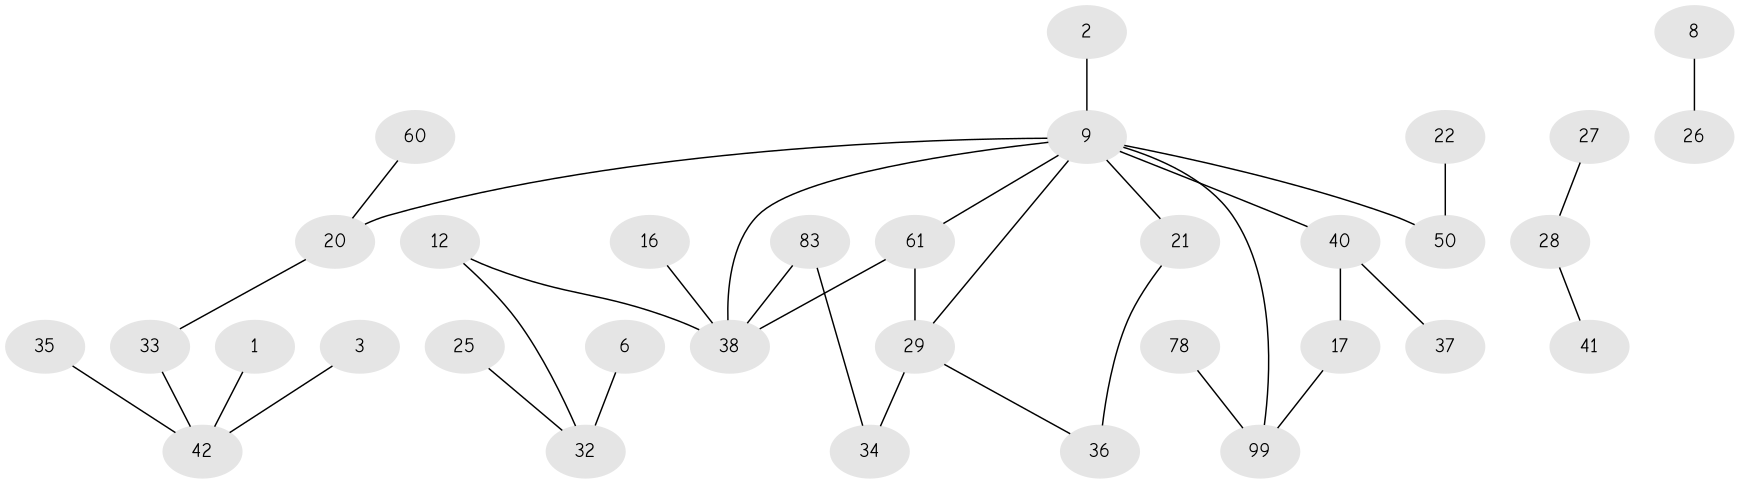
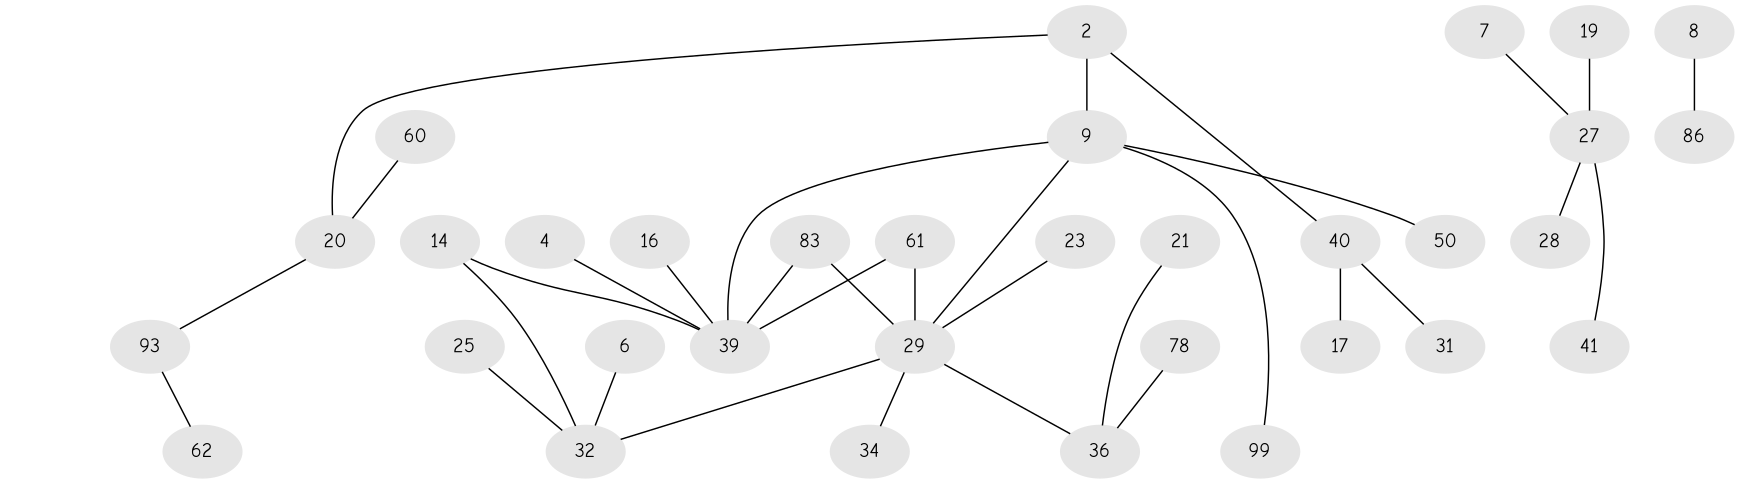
node "7": added
node "19": added
node "22": removed
node "26": label "26" -> "86"
edge "9" -- "20": now "2" -- "20"
edge "9" -- "61": removed
edge "9" -- "21": removed
edge "9" -- "40": now "2" -- "40"
node "12": label "12" -> "14"
node "4": added
node "23": added
edge "28" -- "41": now "27" -- "41"
node "35": removed
node "33": label "33" -> "93"
node "1": removed
node "3": removed
node "38": label "38" -> "39"
edge "83" -- "34": now "83" -- "29"
node "37": label "37" -> "31"
edge "29" -- "32": added
edge "78" -- "99": now "78" -- "36"
edge "17" -- "99": removed
node "42": label "42" -> "62"
